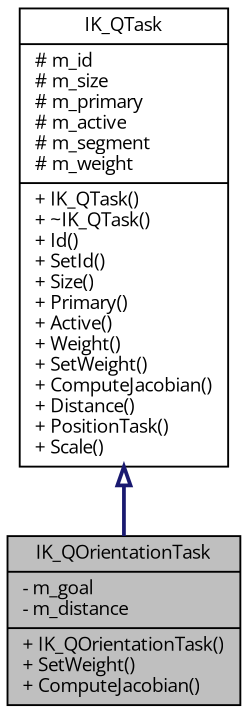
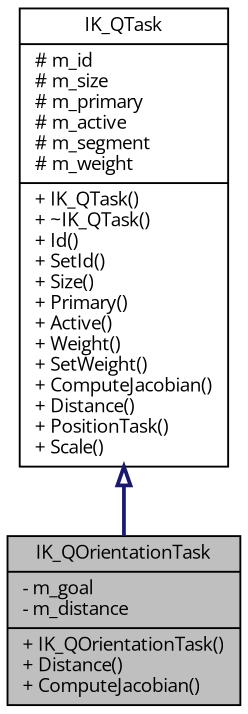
node "IK_QOrientationTask": text "+ SetWeight()" -> "+ Distance()"
